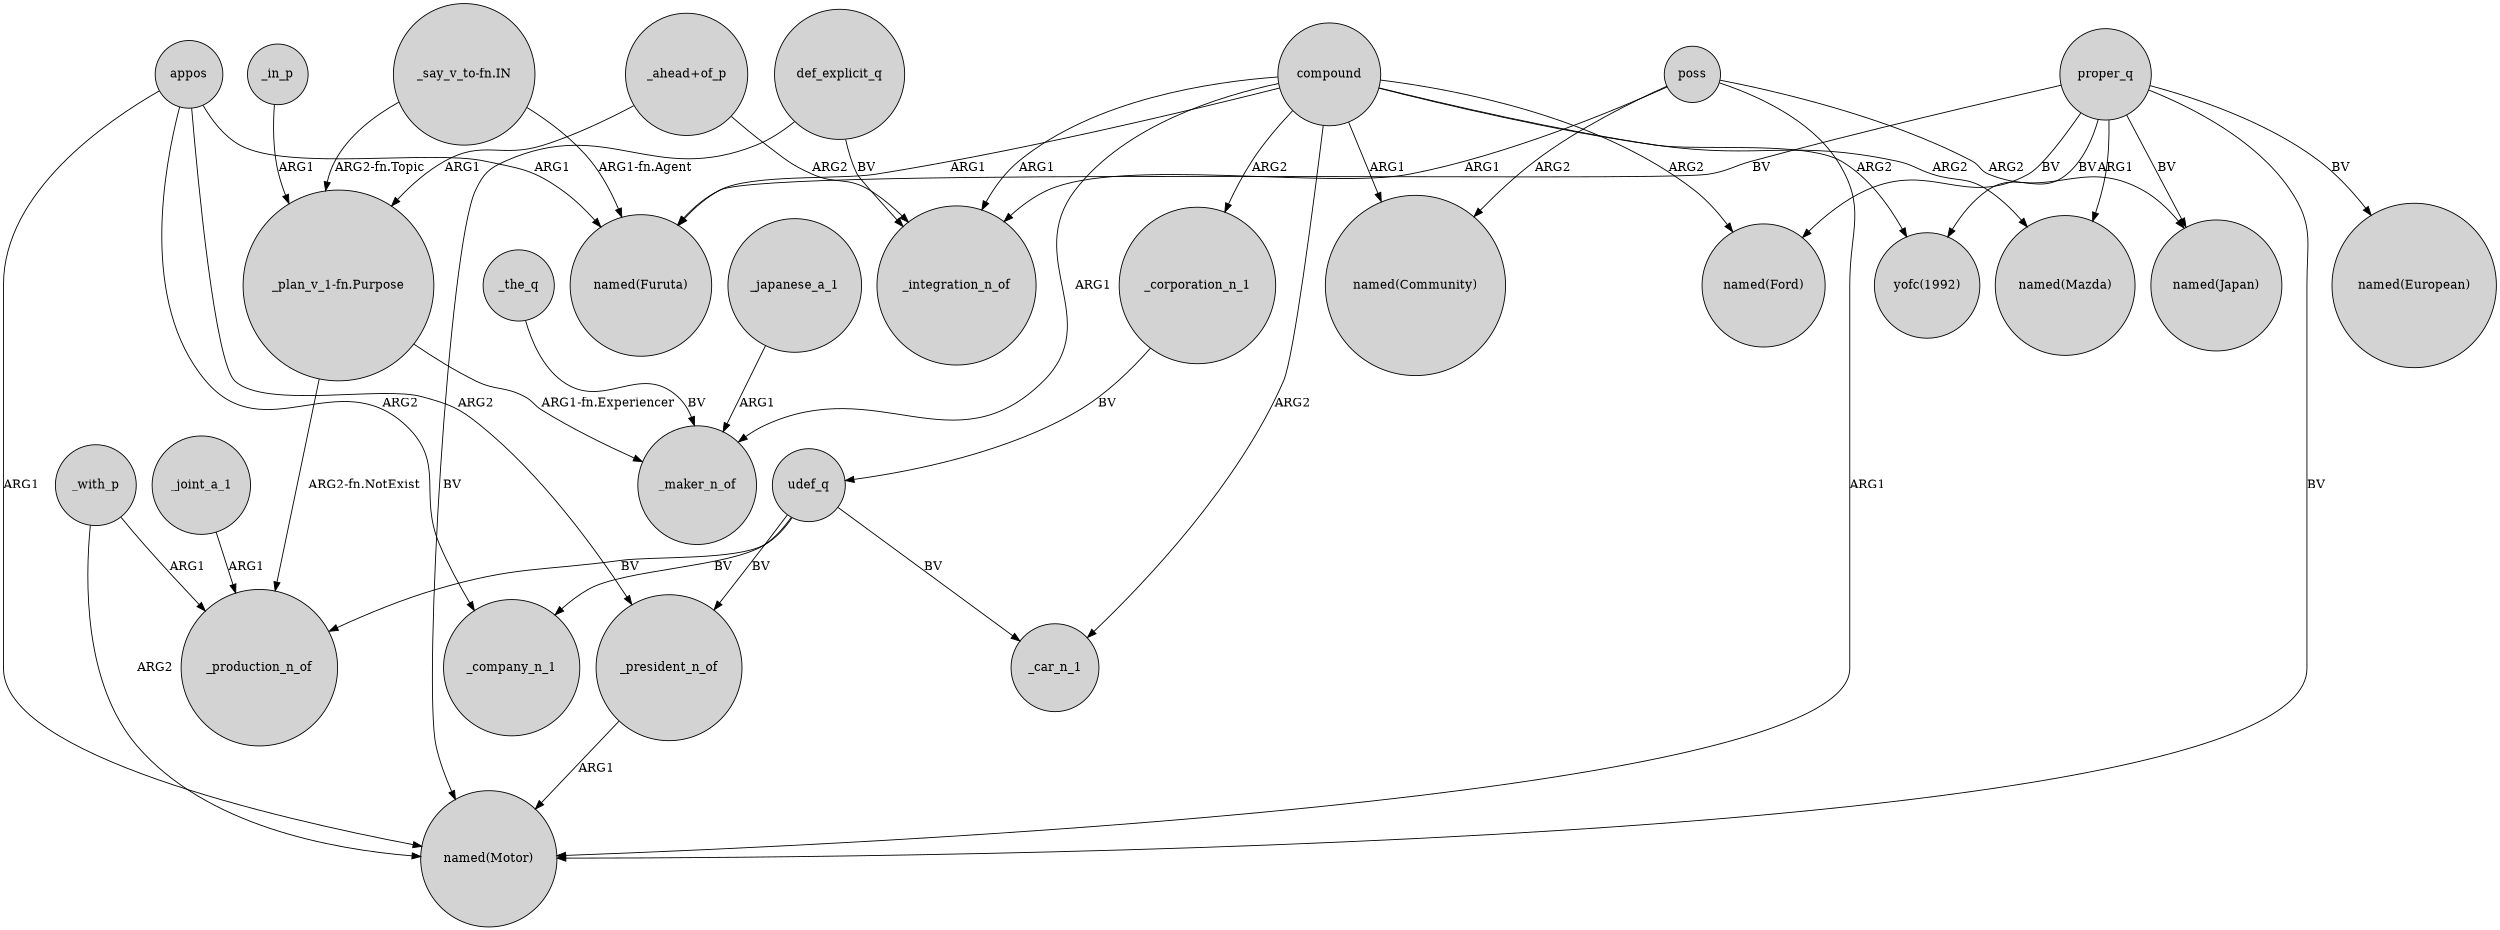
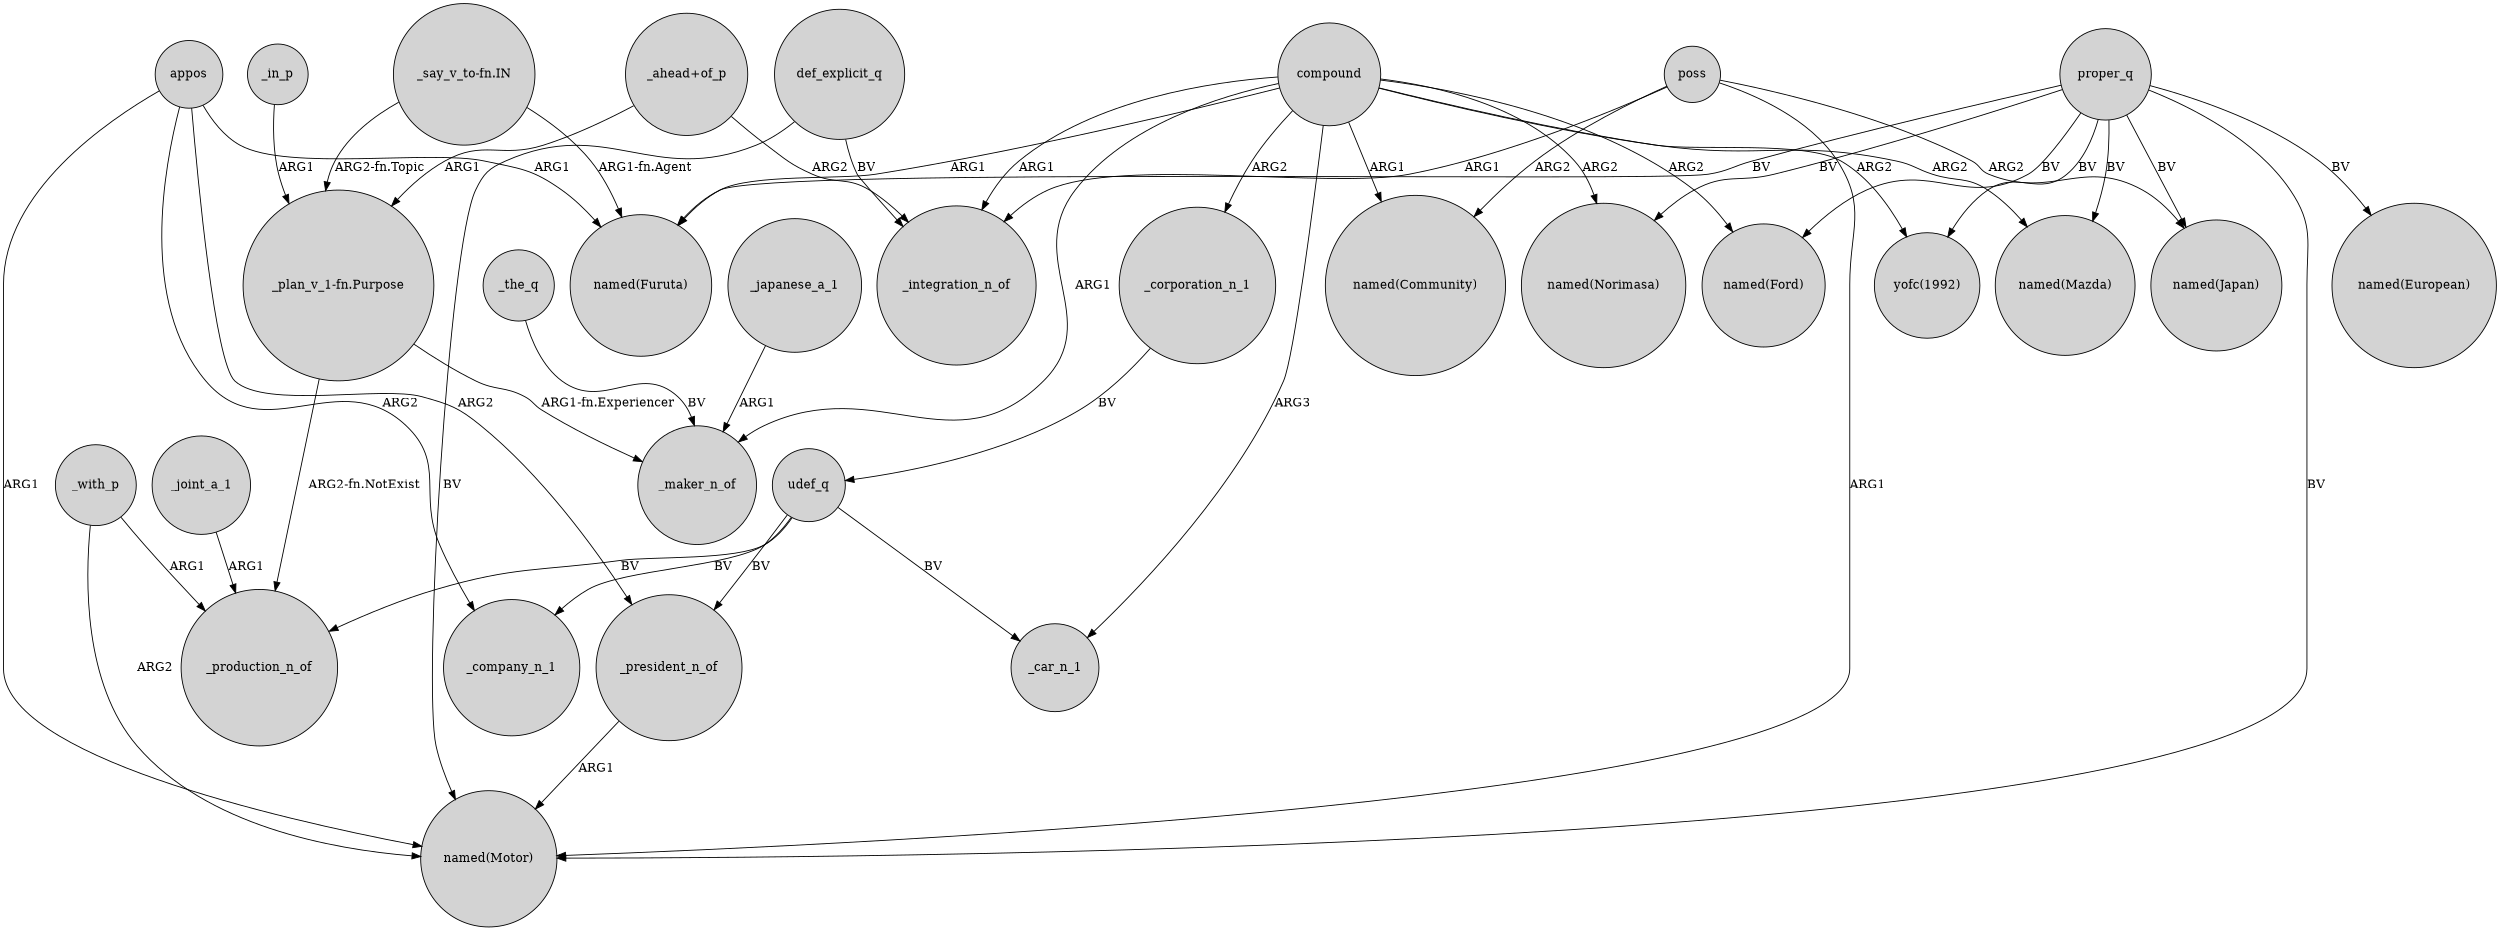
edge "proper_q" -> "named(Mazda)": label "ARG1" -> "BV"
node "named(Norimasa)": added
edge "compound" -> "_car_n_1": label "ARG2" -> "ARG3"
